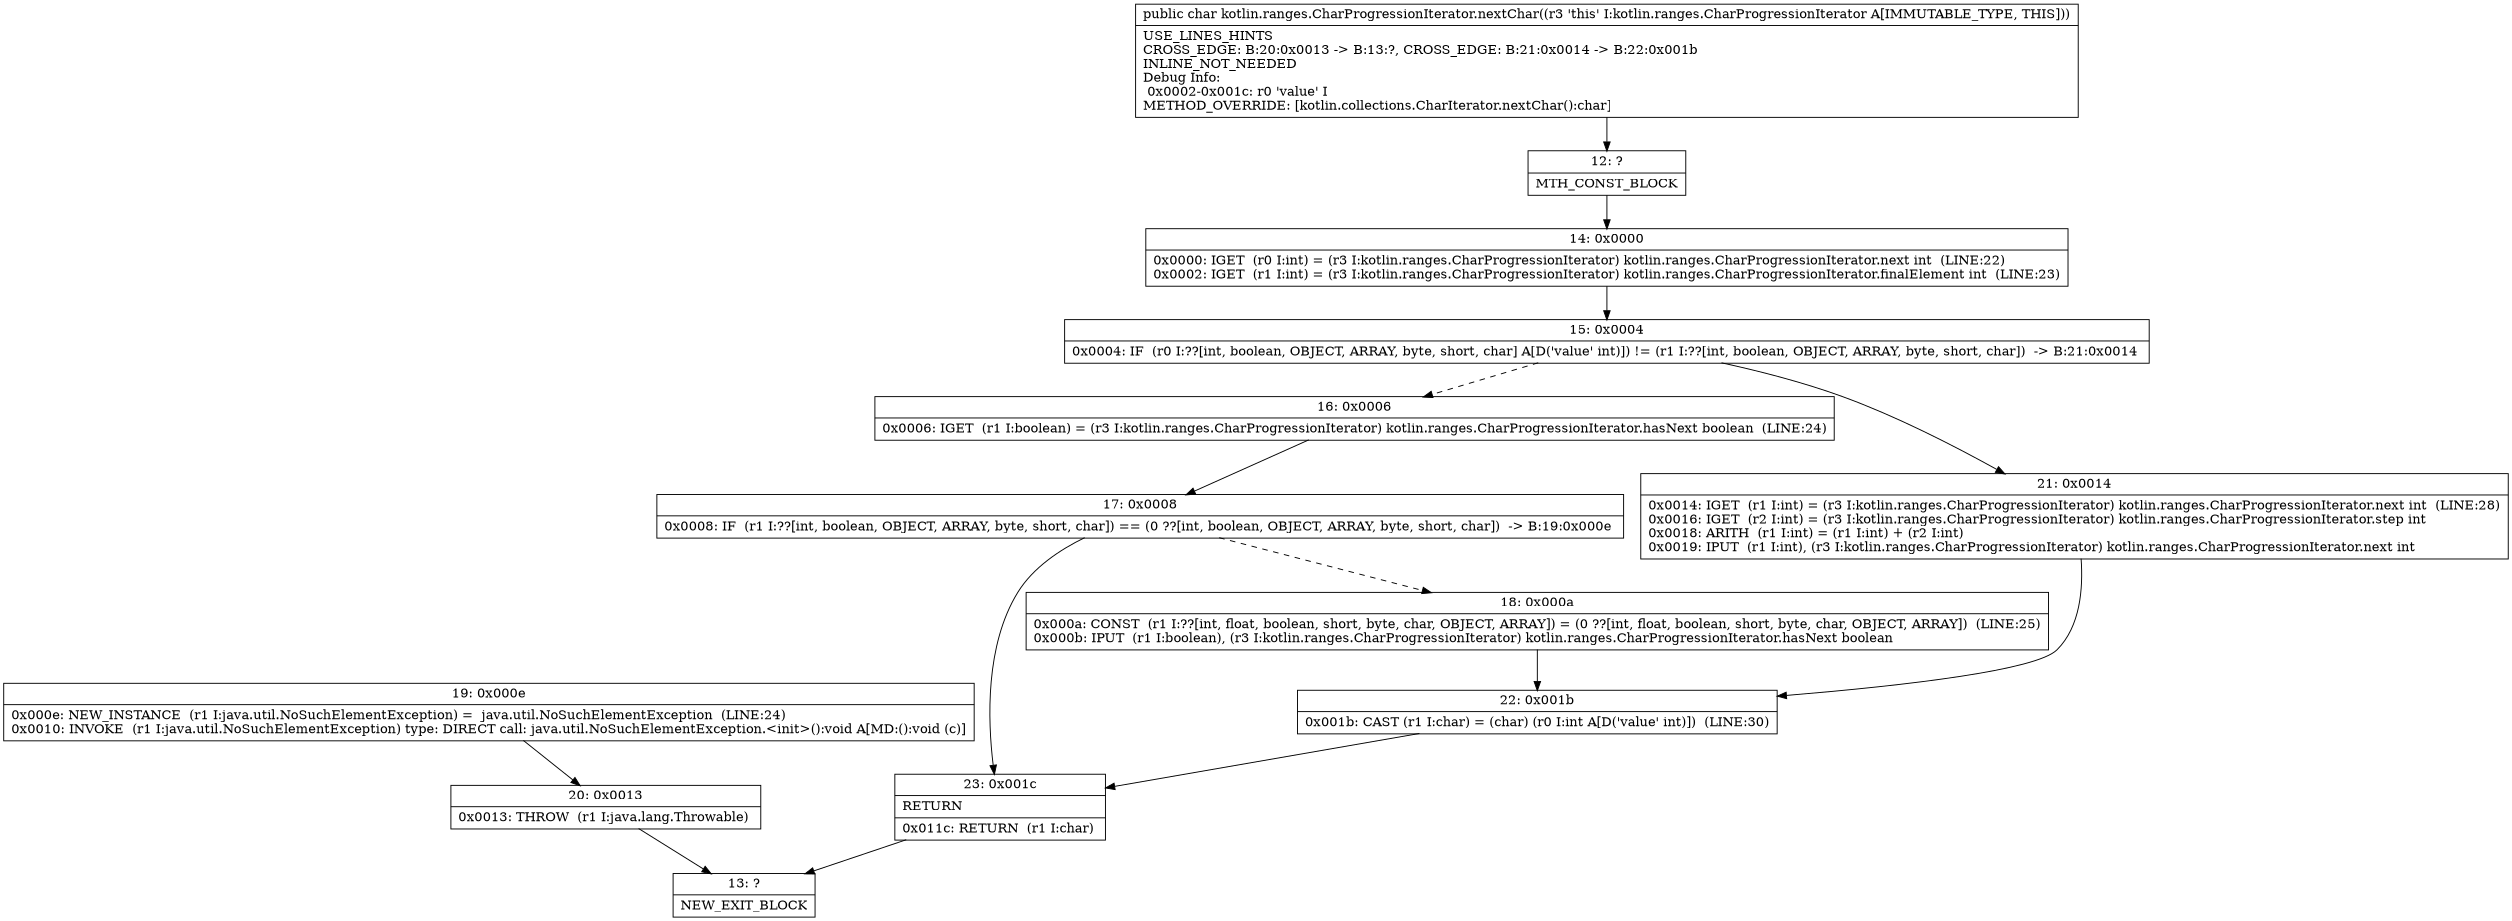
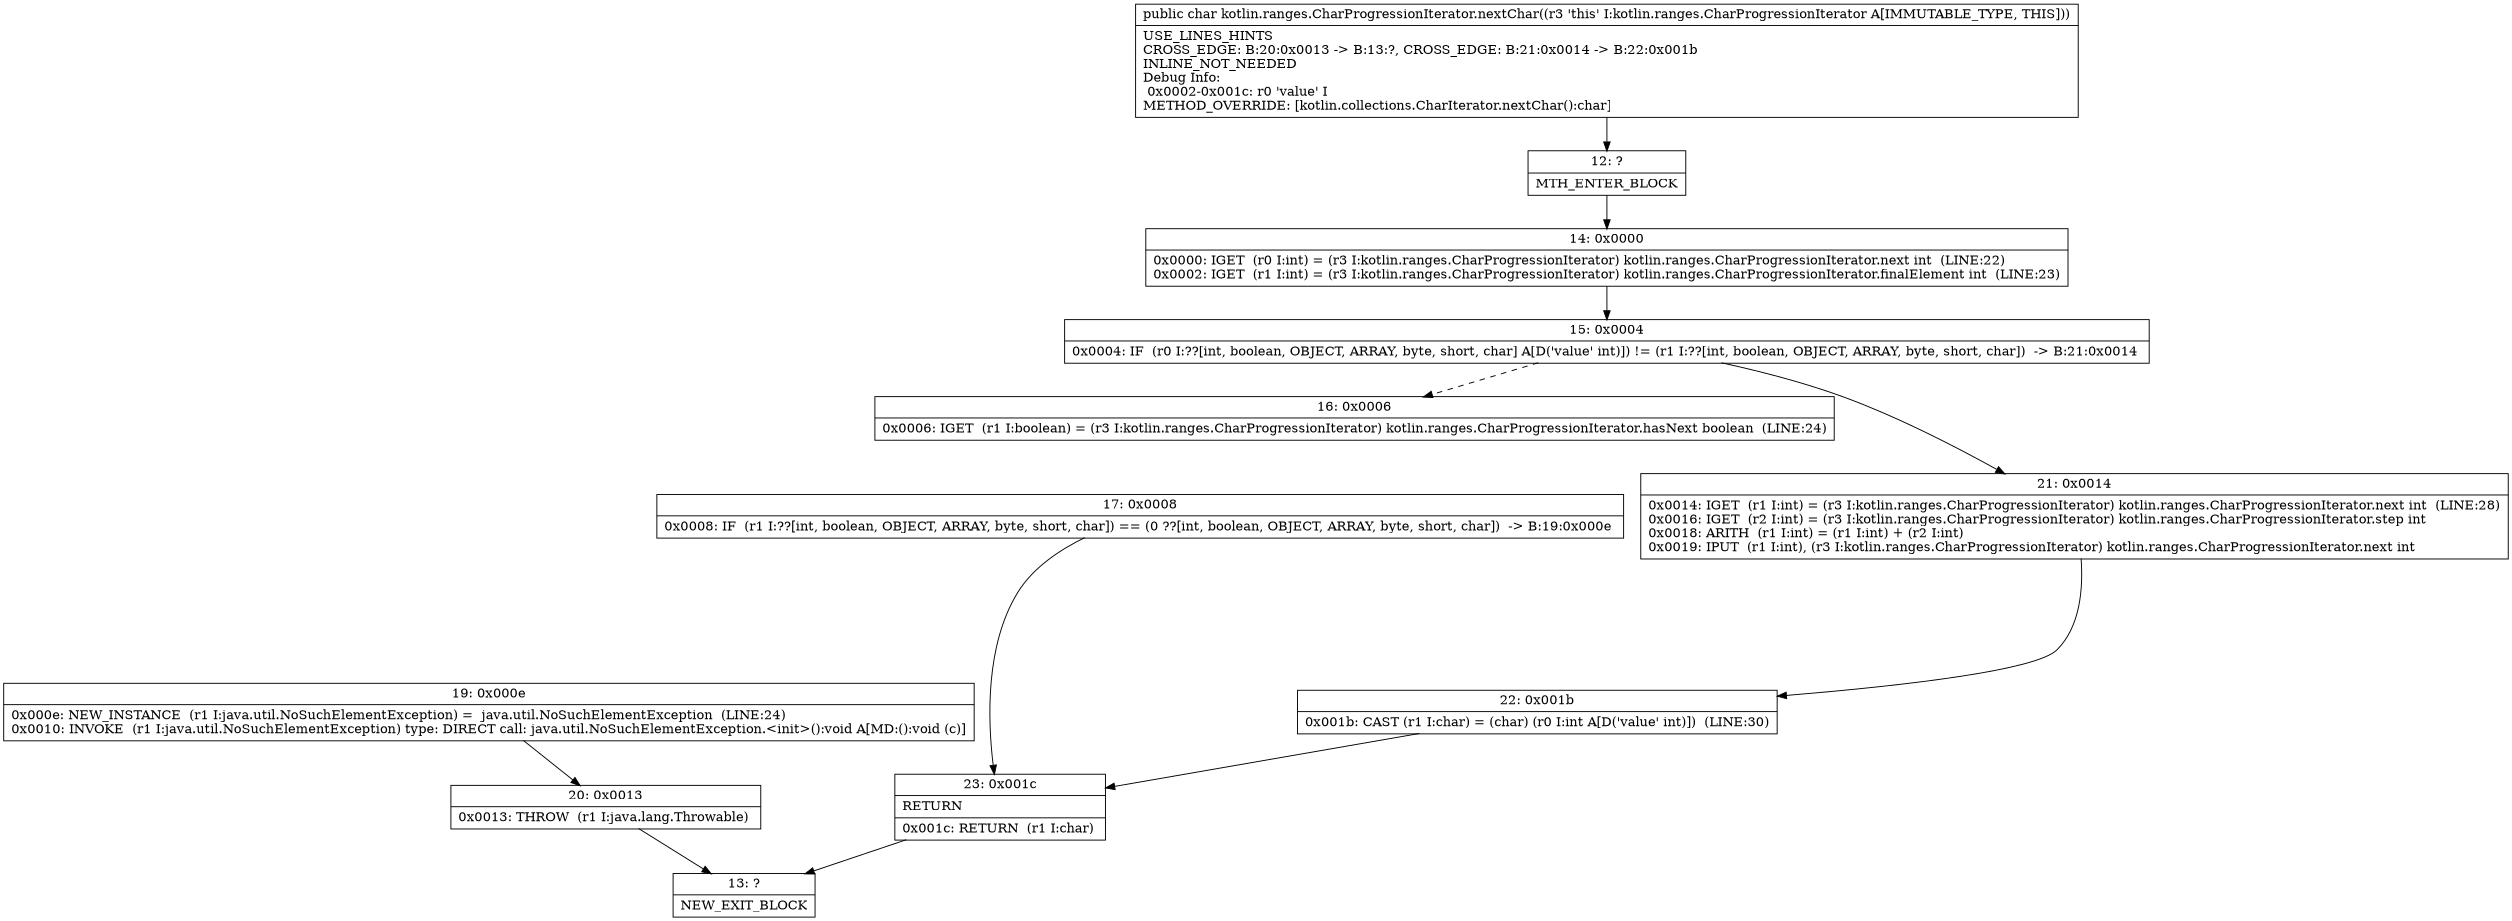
node "12: ?": text "MTH_CONST_BLOCK" -> "MTH_ENTER_BLOCK"
edge "16: 0x0006" -> "17: 0x0008": removed
node "18: 0x000a": removed
node "23: 0x001c": text "0x011c: RETURN  (r1 I:char)" -> "0x001c: RETURN  (r1 I:char)"
